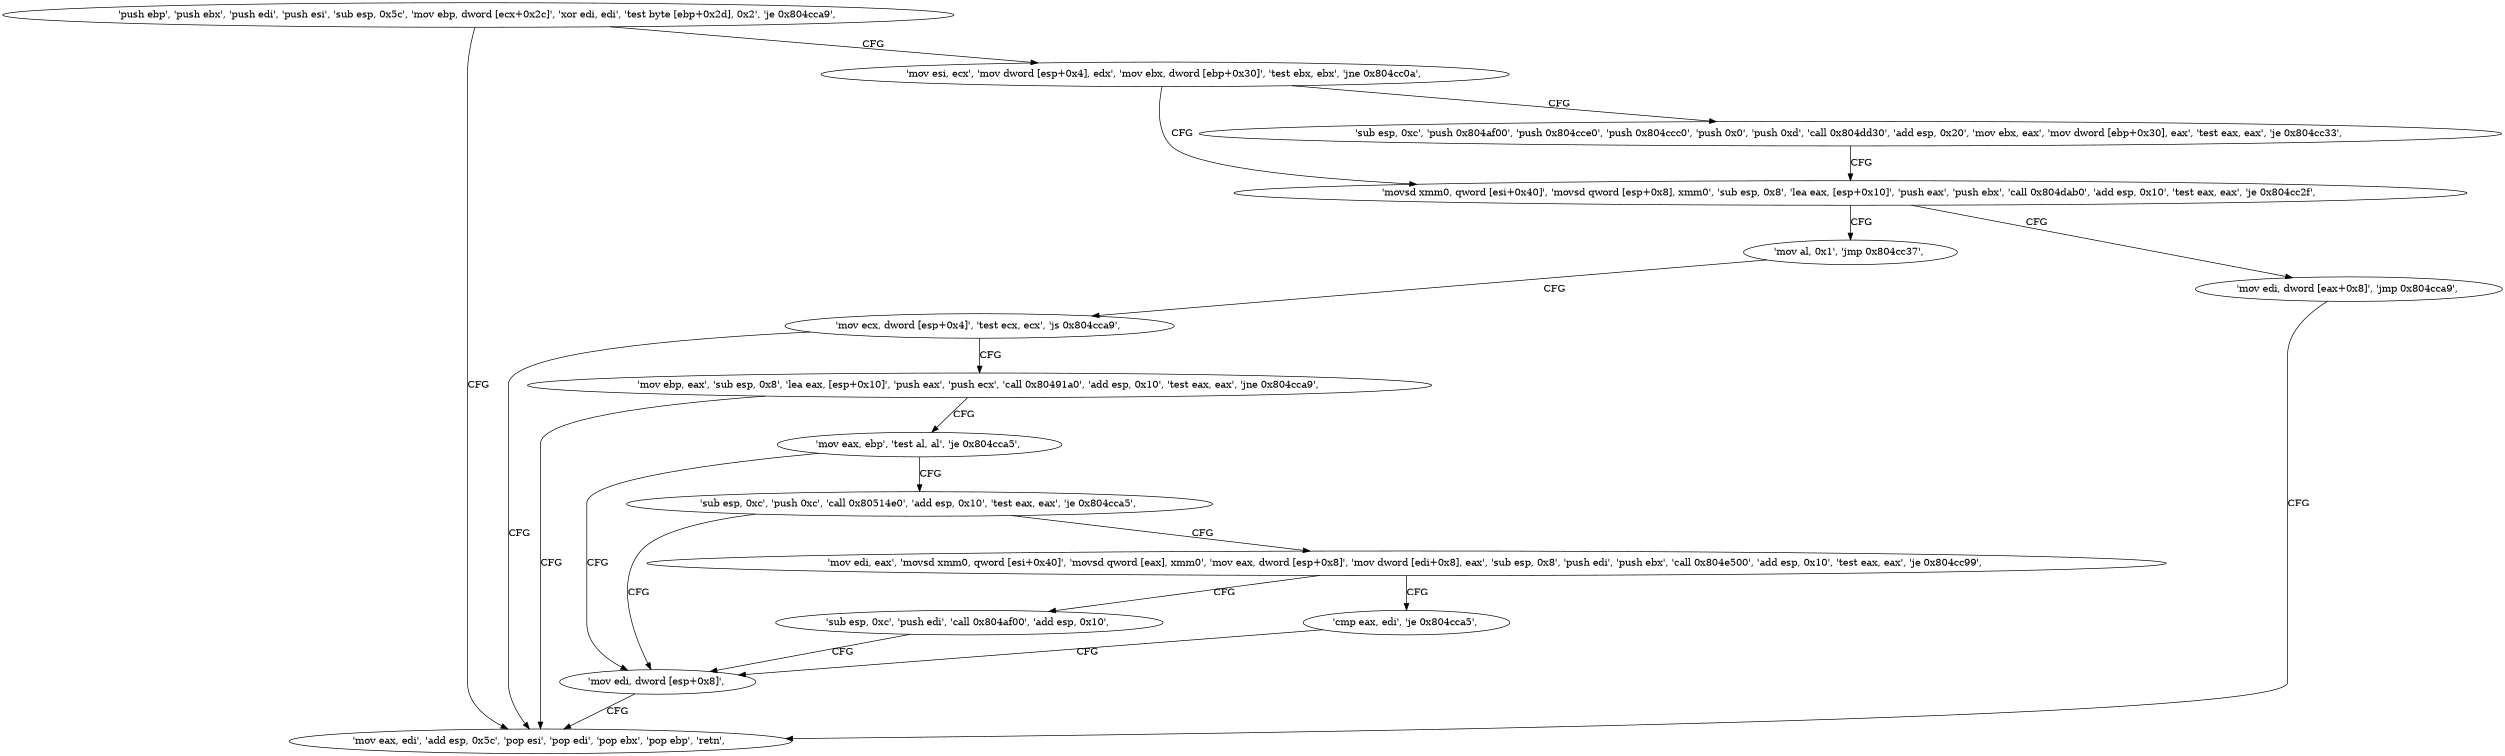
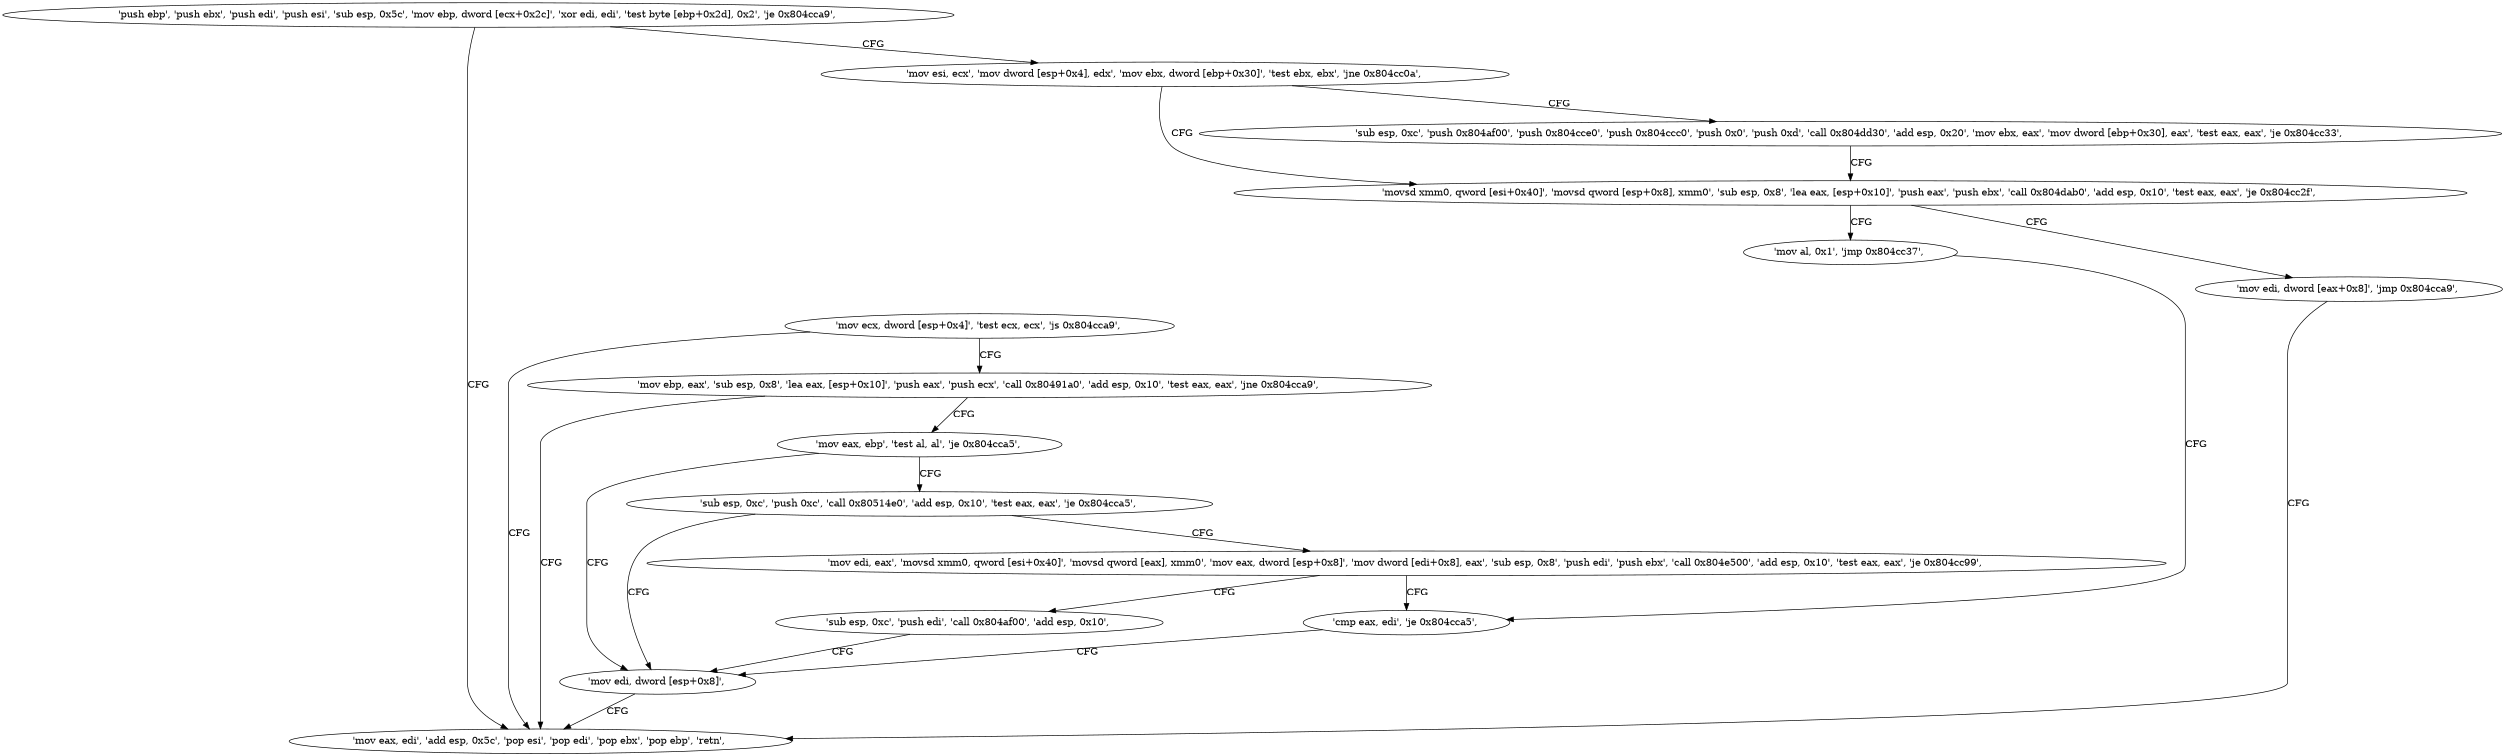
edge "'mov al, 0x1', 'jmp 0x804cc37'," -> "'mov ecx, dword [esp+0x4]', 'test ecx, ecx', 'js 0x804cca9',": now "'mov al, 0x1', 'jmp 0x804cc37'," -> "'cmp eax, edi', 'je 0x804cca5',"
